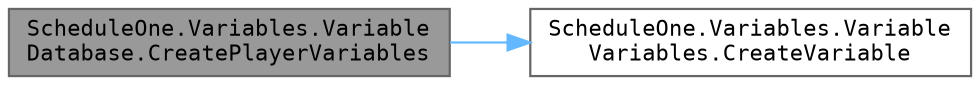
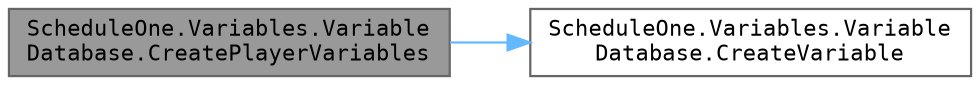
node "ScheduleOne.Variables.Variable Variables.CreateVariable": label "ScheduleOne.Variables.Variable Variables.CreateVariable" -> "ScheduleOne.Variables.Variable Database.CreateVariable"
